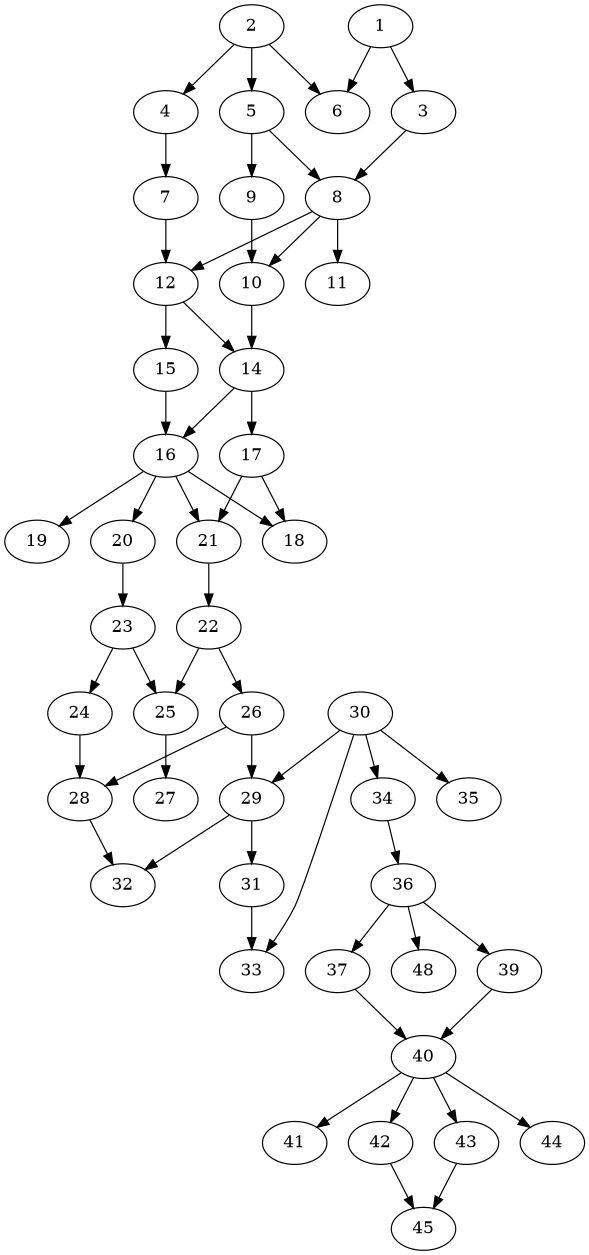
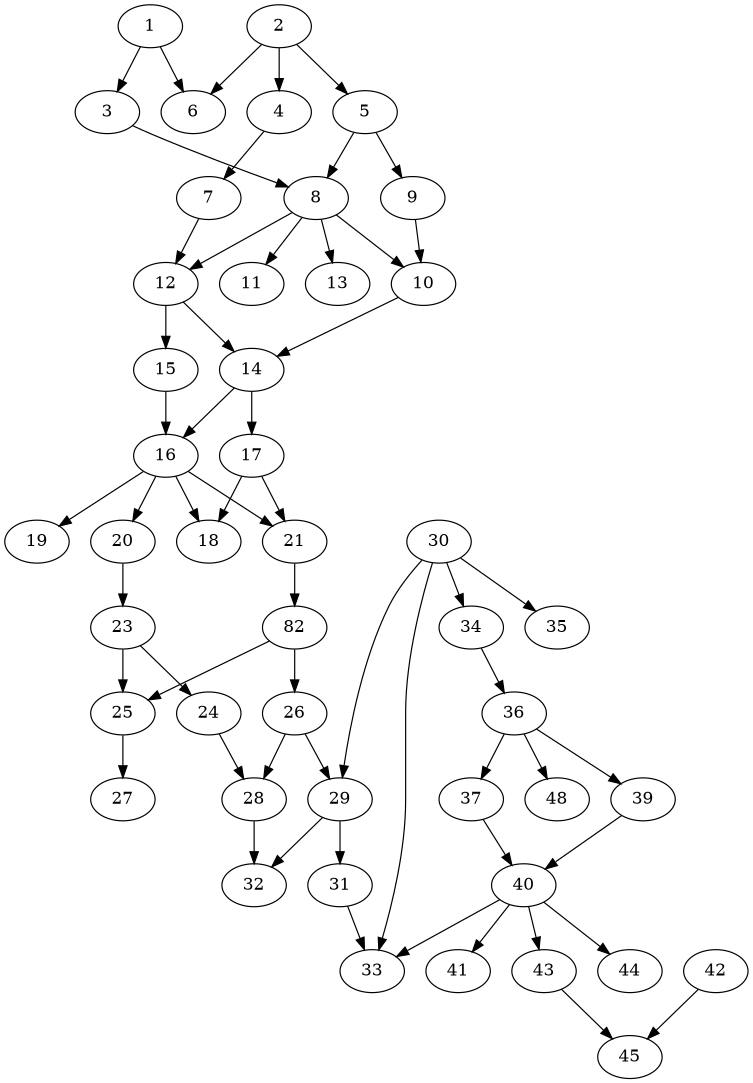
node "13": added
node "22": label "22" -> "82"
edge "40" -> "42": now "40" -> "33"
